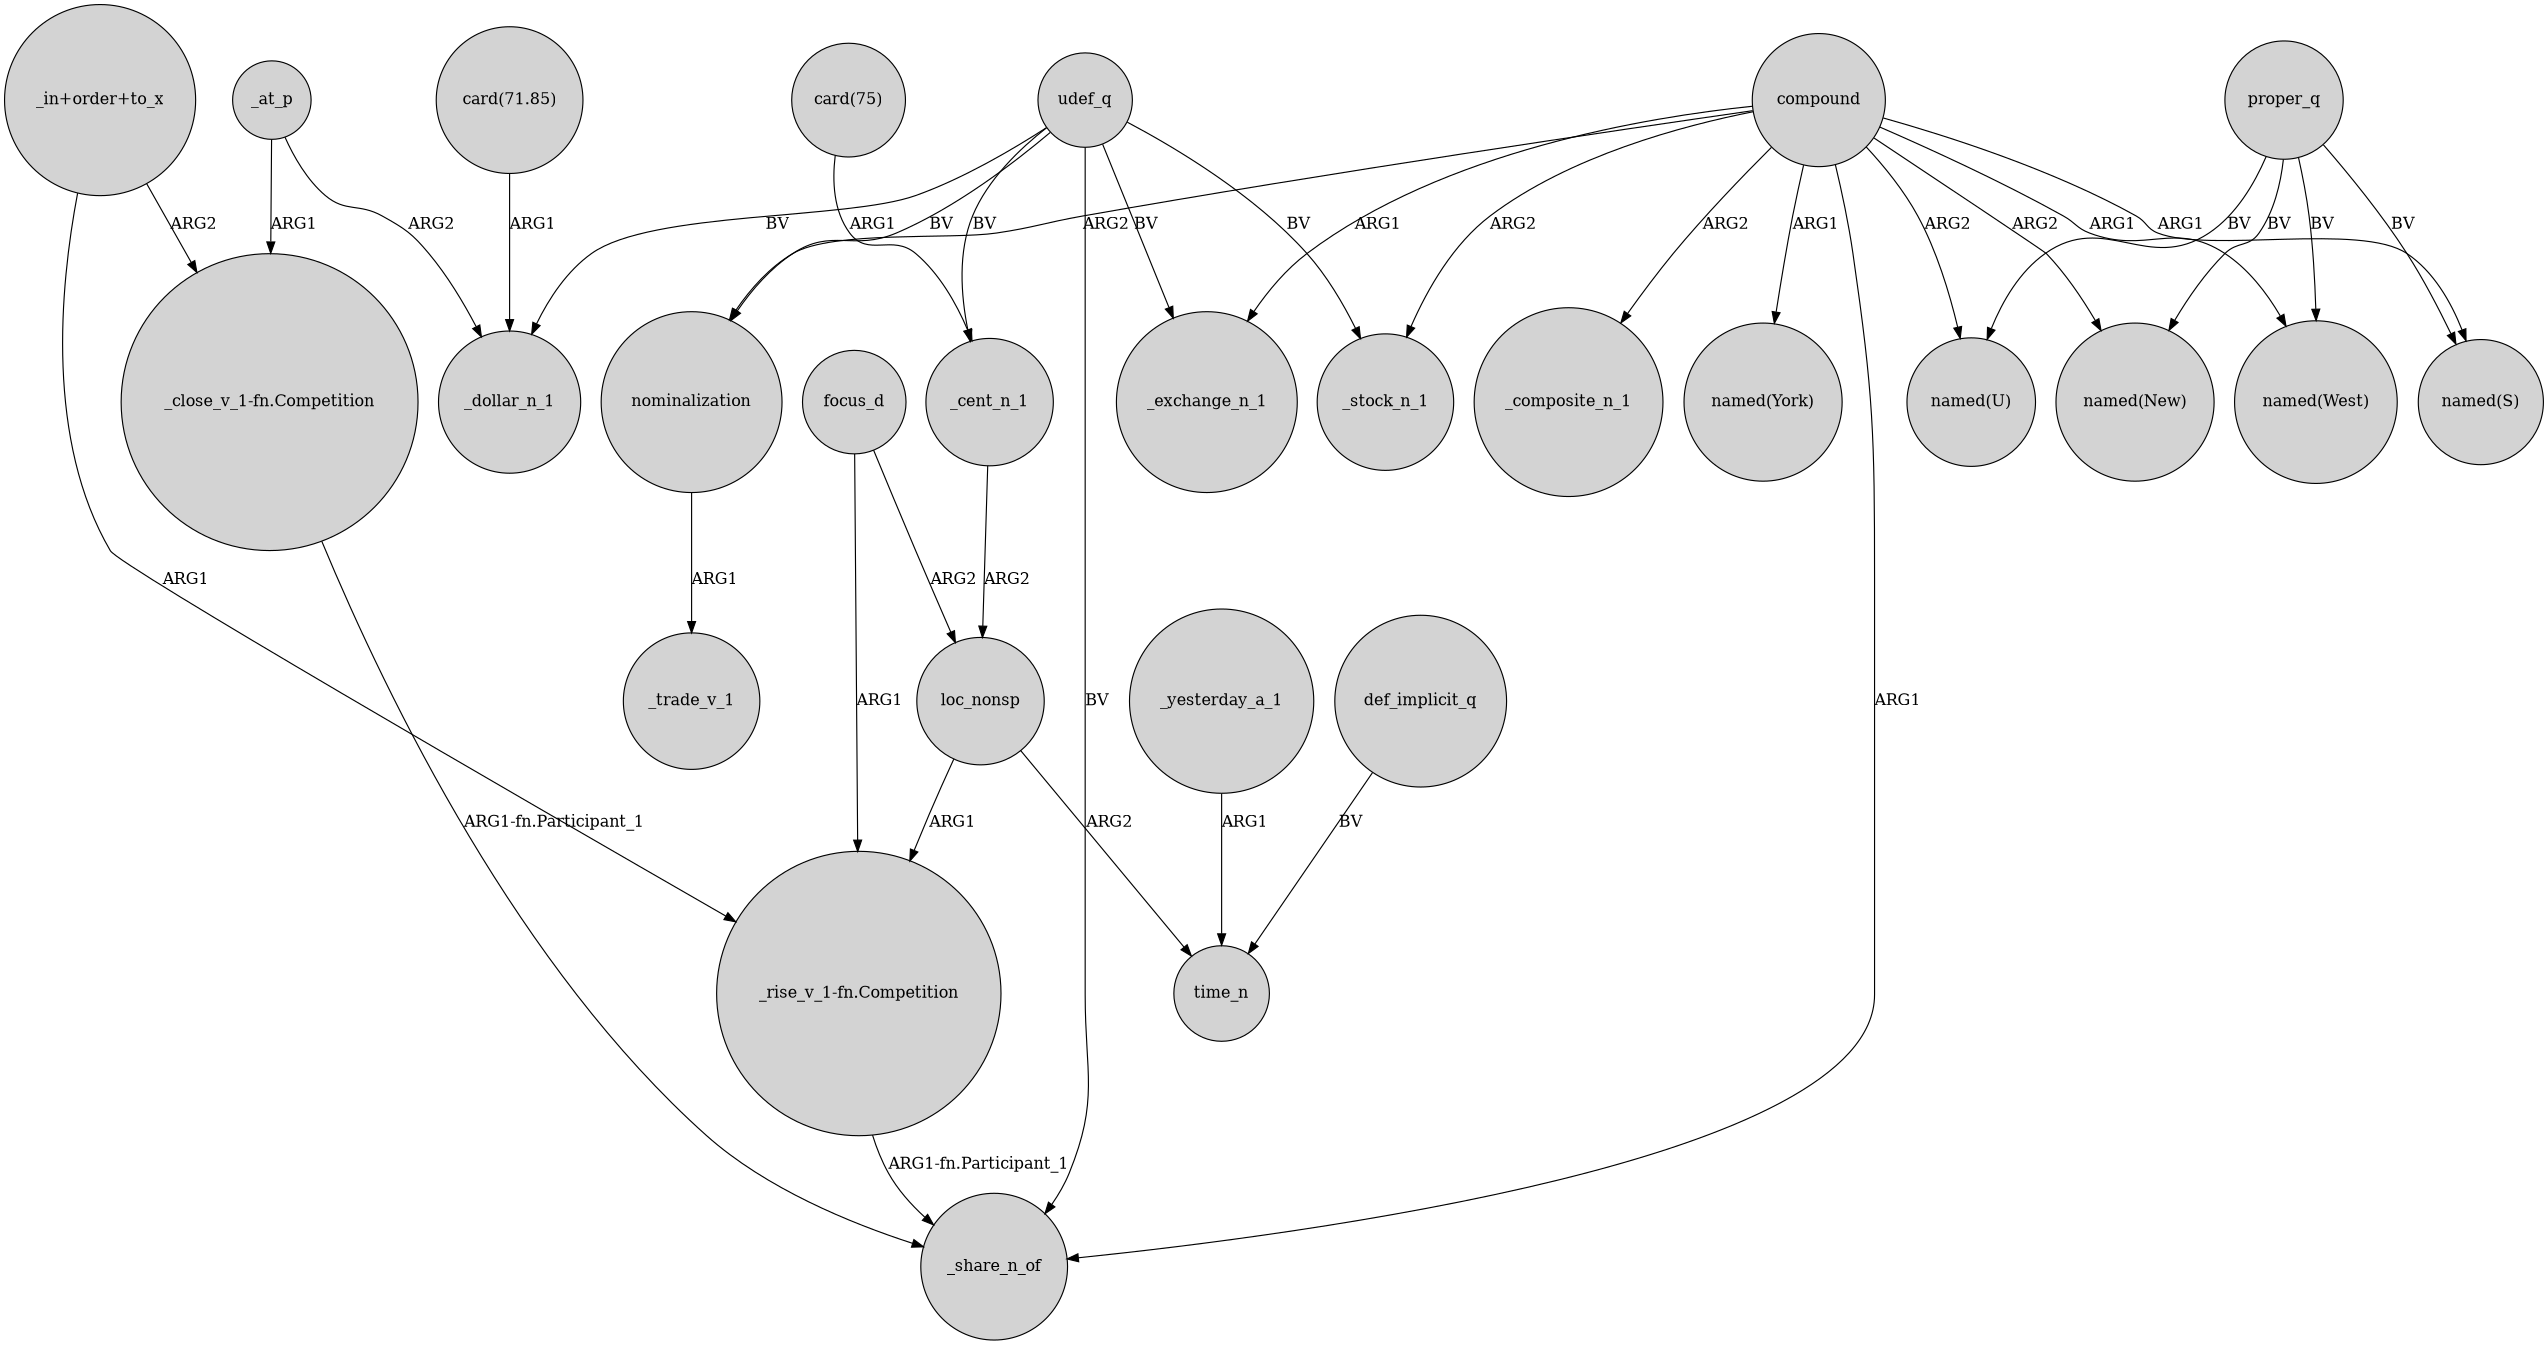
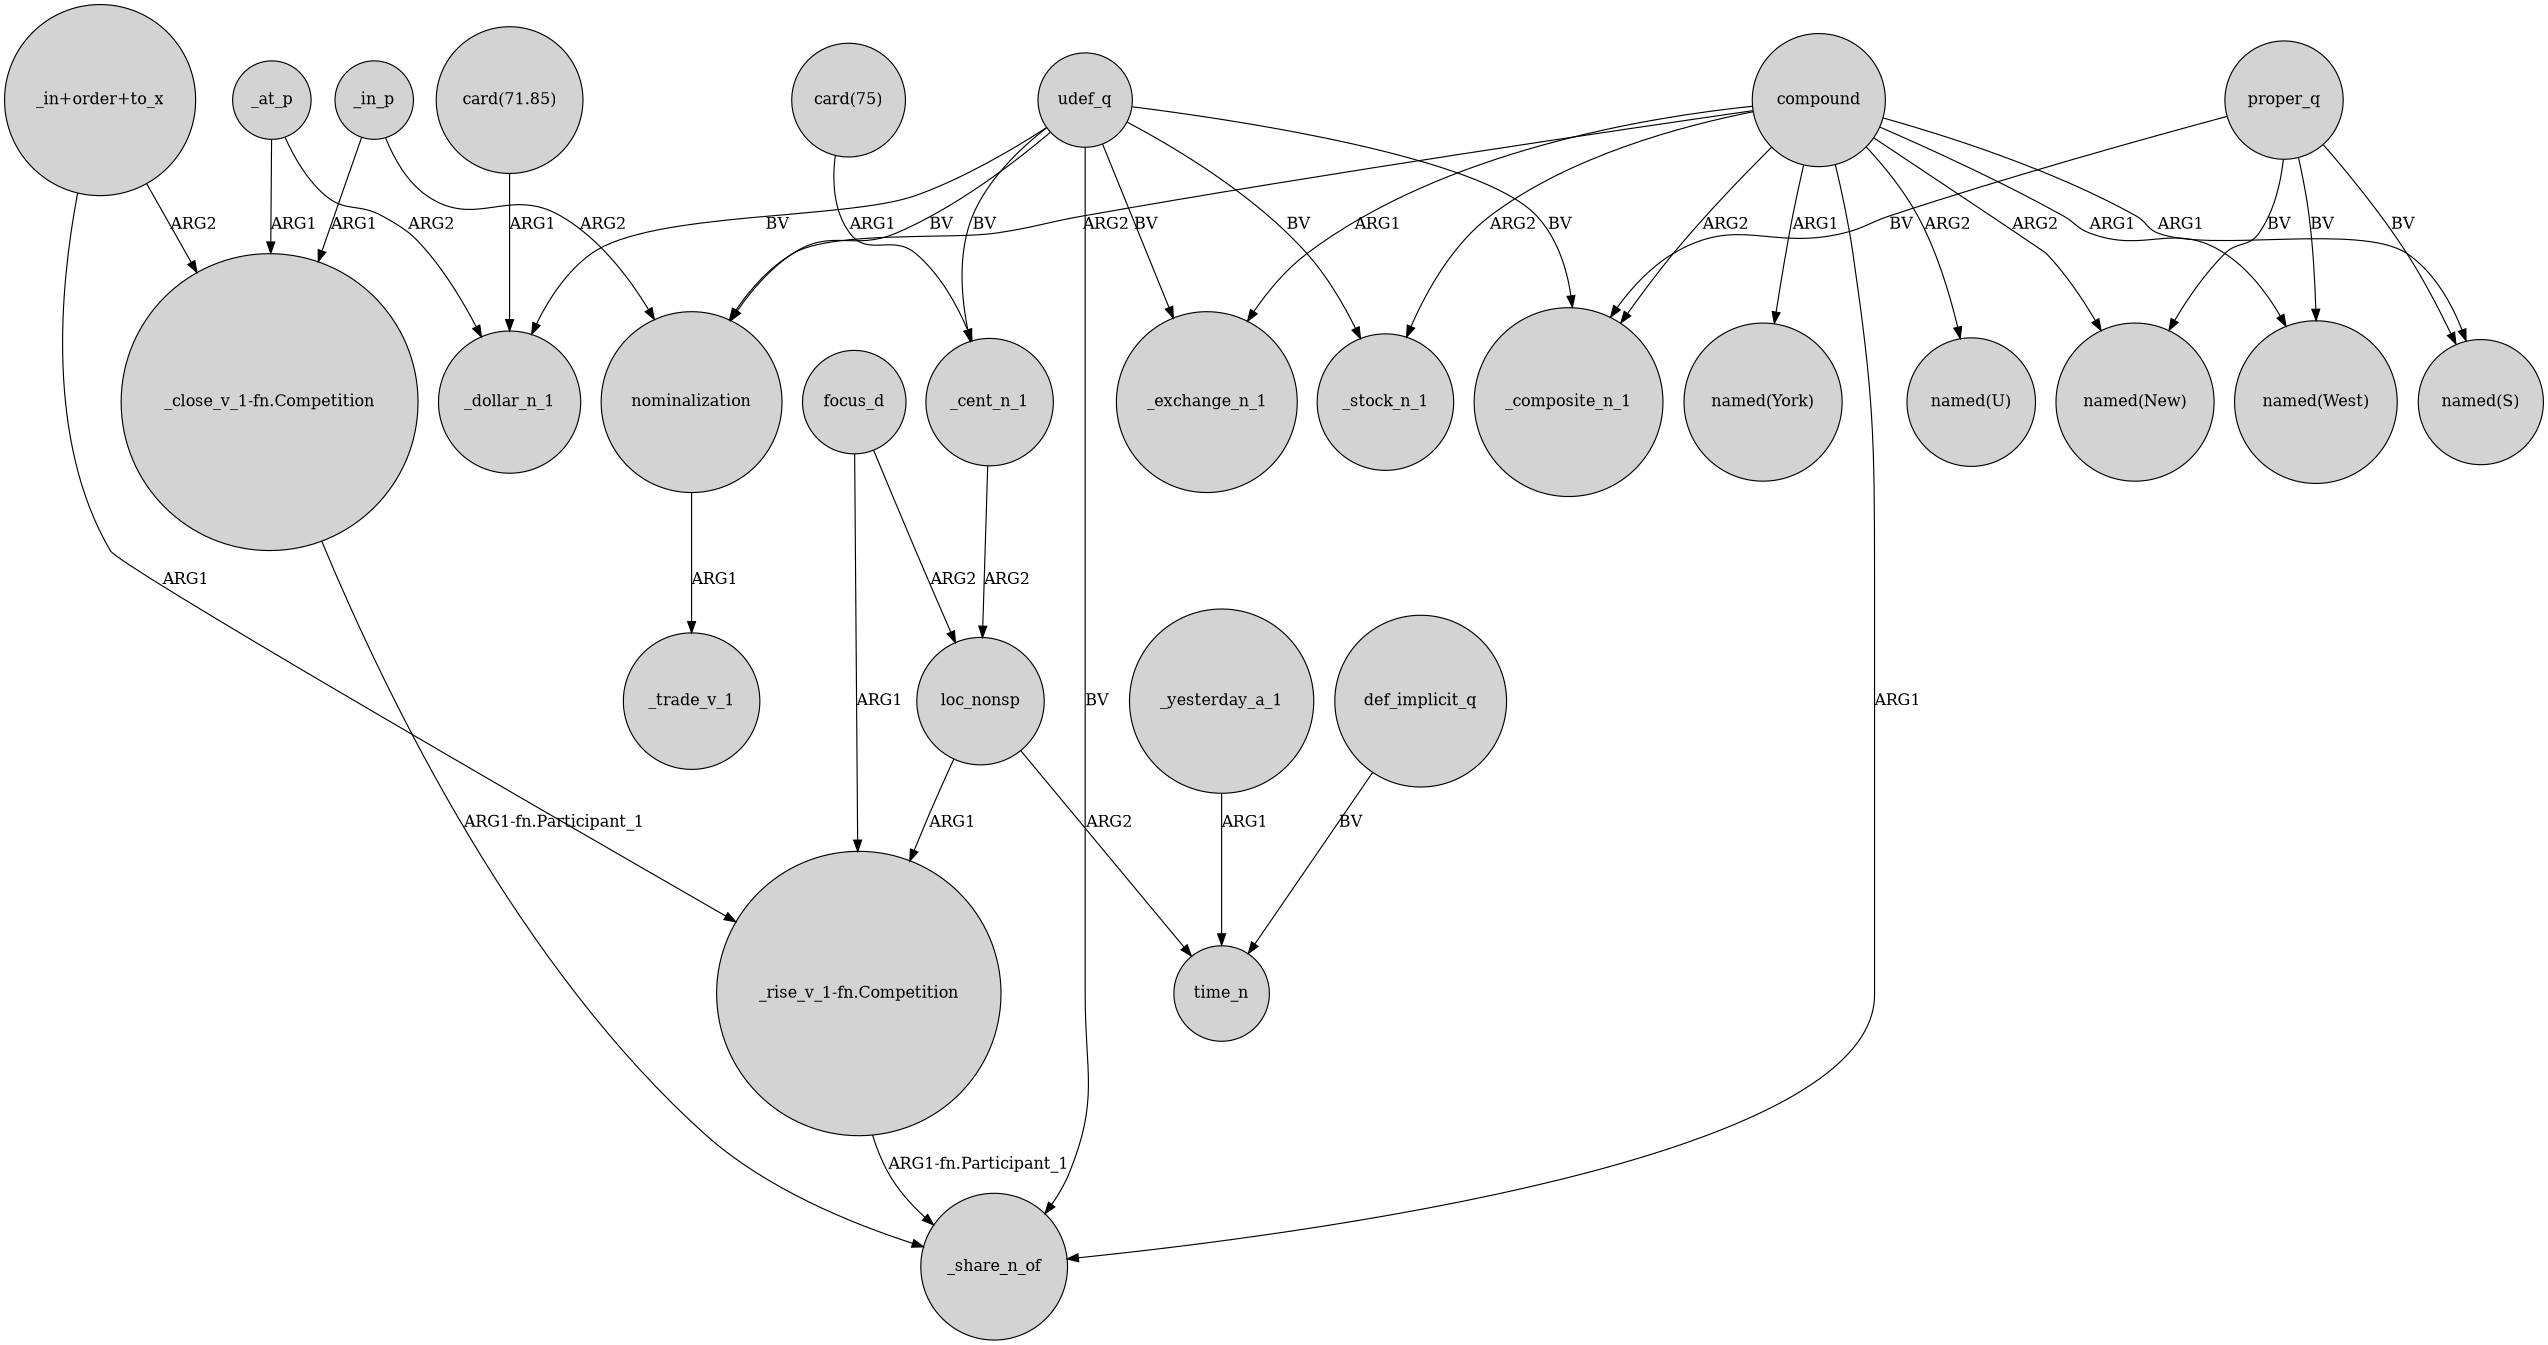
node "_in_p": added
edge "udef_q" -> "_composite_n_1": added, label "BV"
edge "proper_q" -> "named(U)": now "proper_q" -> "_composite_n_1"
